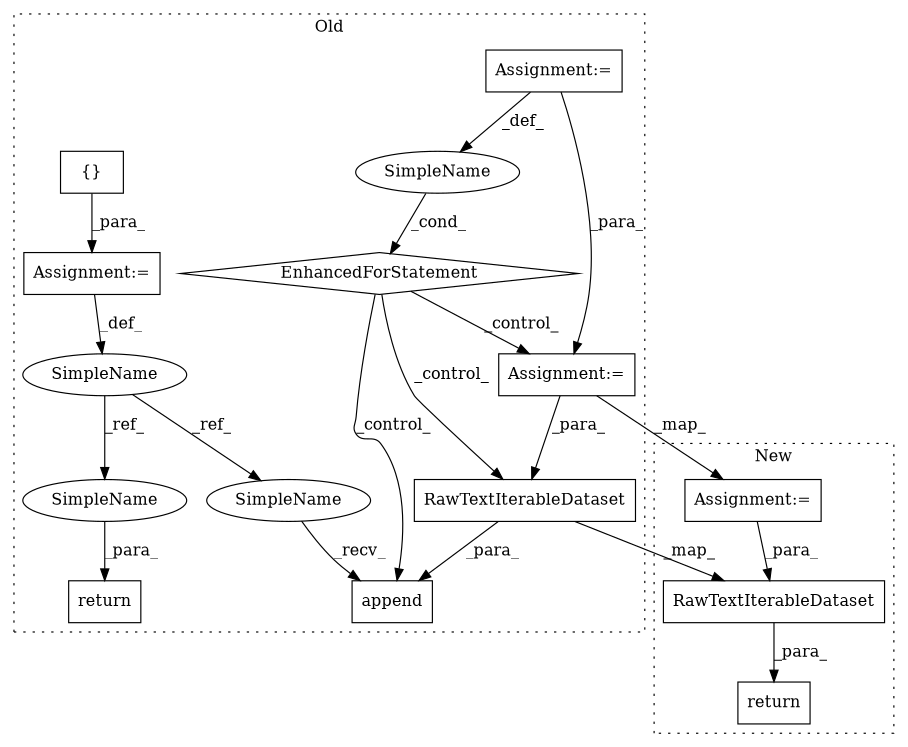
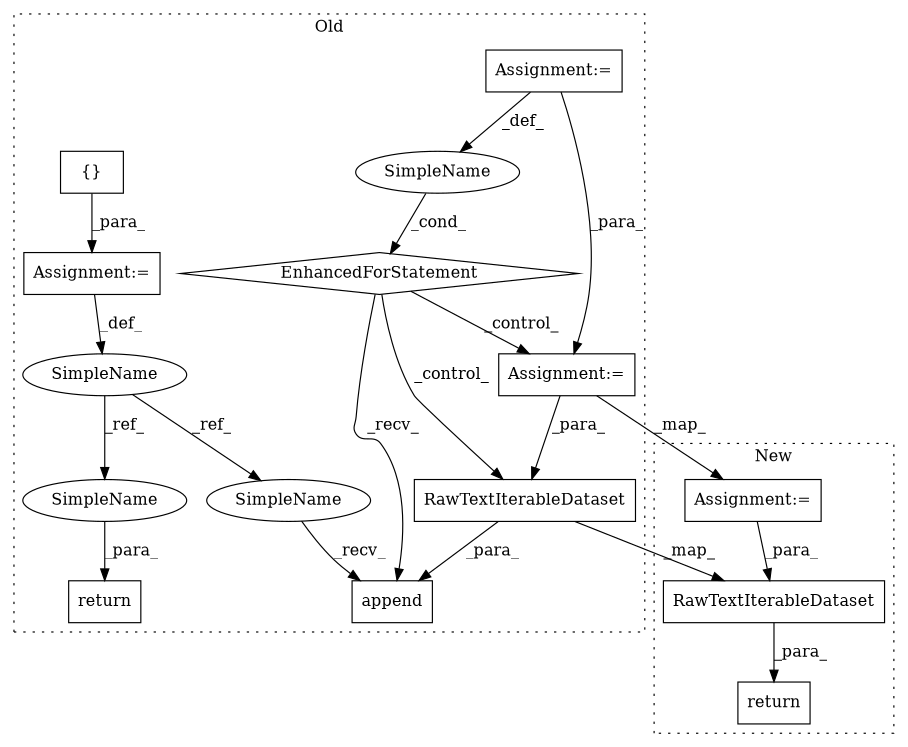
edge "EnhancedForStatement" -> "append": label "_control_" -> "_recv_"
